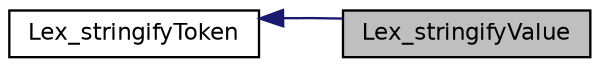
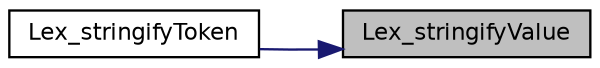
edge "Lex_stringifyValue" -> "Lex_stringifyToken": reversed
